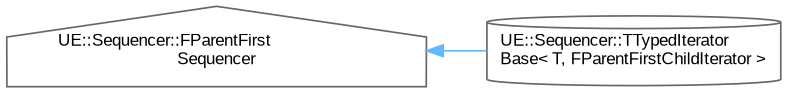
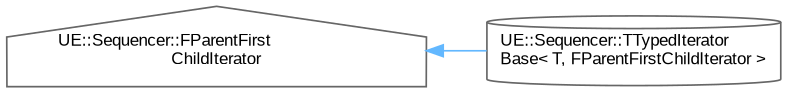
node "UE::Sequencer::FParentFirst Sequencer": label "UE::Sequencer::FParentFirst Sequencer" -> "UE::Sequencer::FParentFirst ChildIterator"
